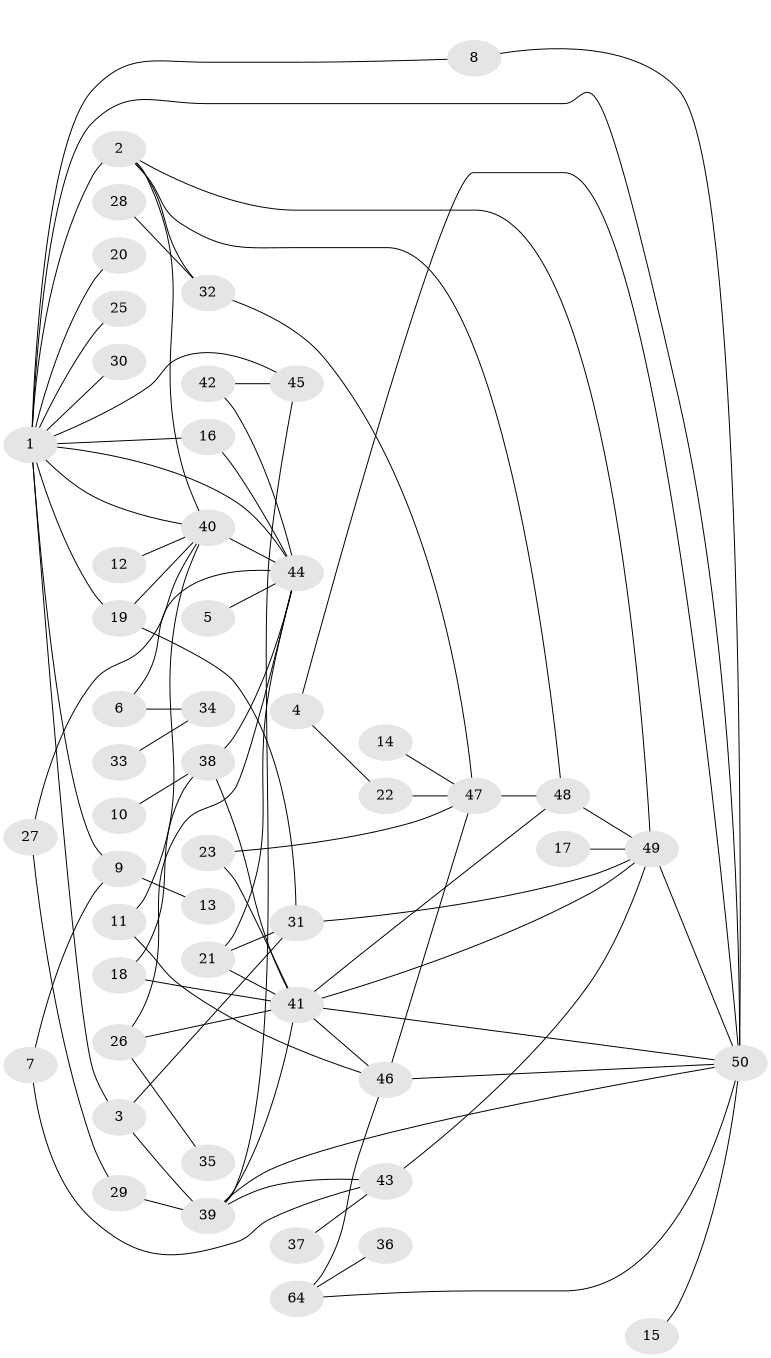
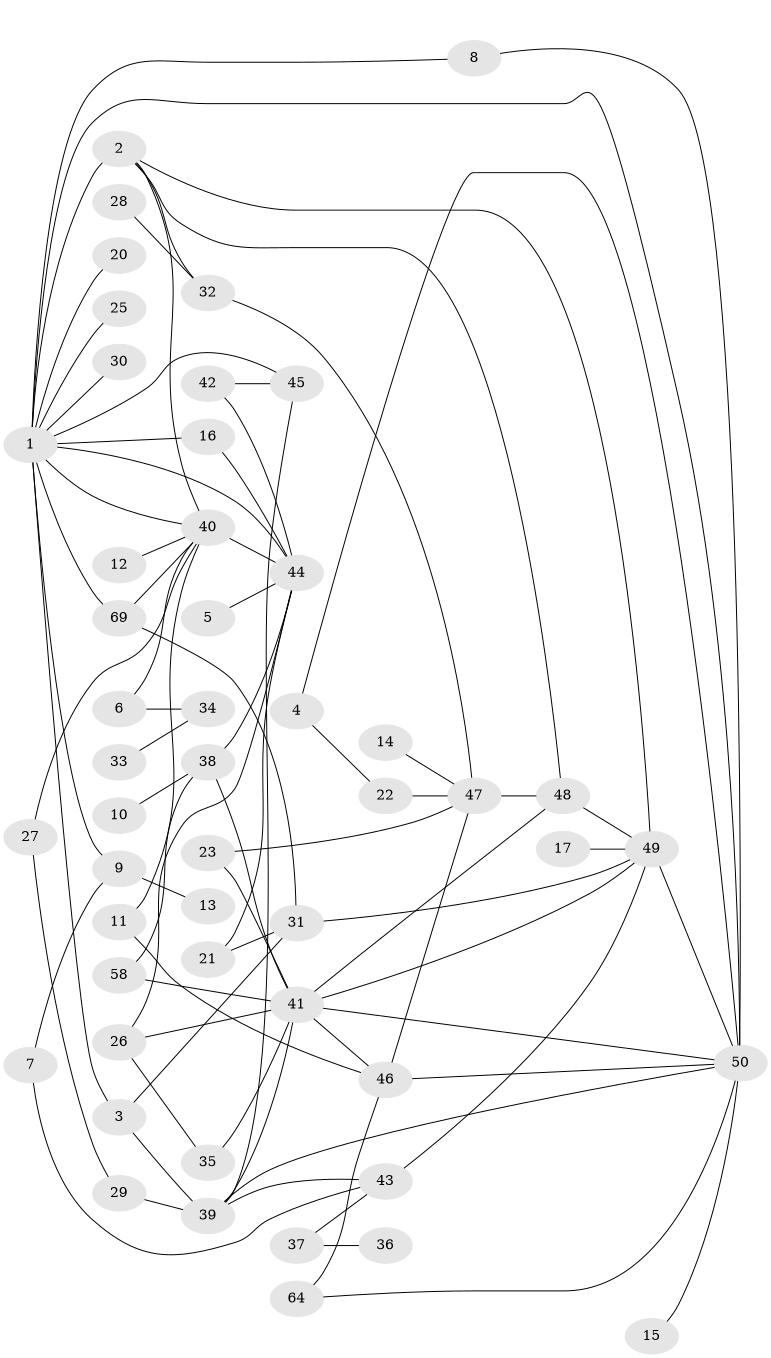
edge "44" -- "6": now "40" -- "6"
node "19": label "19" -> "69"
node "18": label "18" -> "58"
edge "21" -- "41": now "35" -- "41"
edge "36" -- "64": now "36" -- "37"
